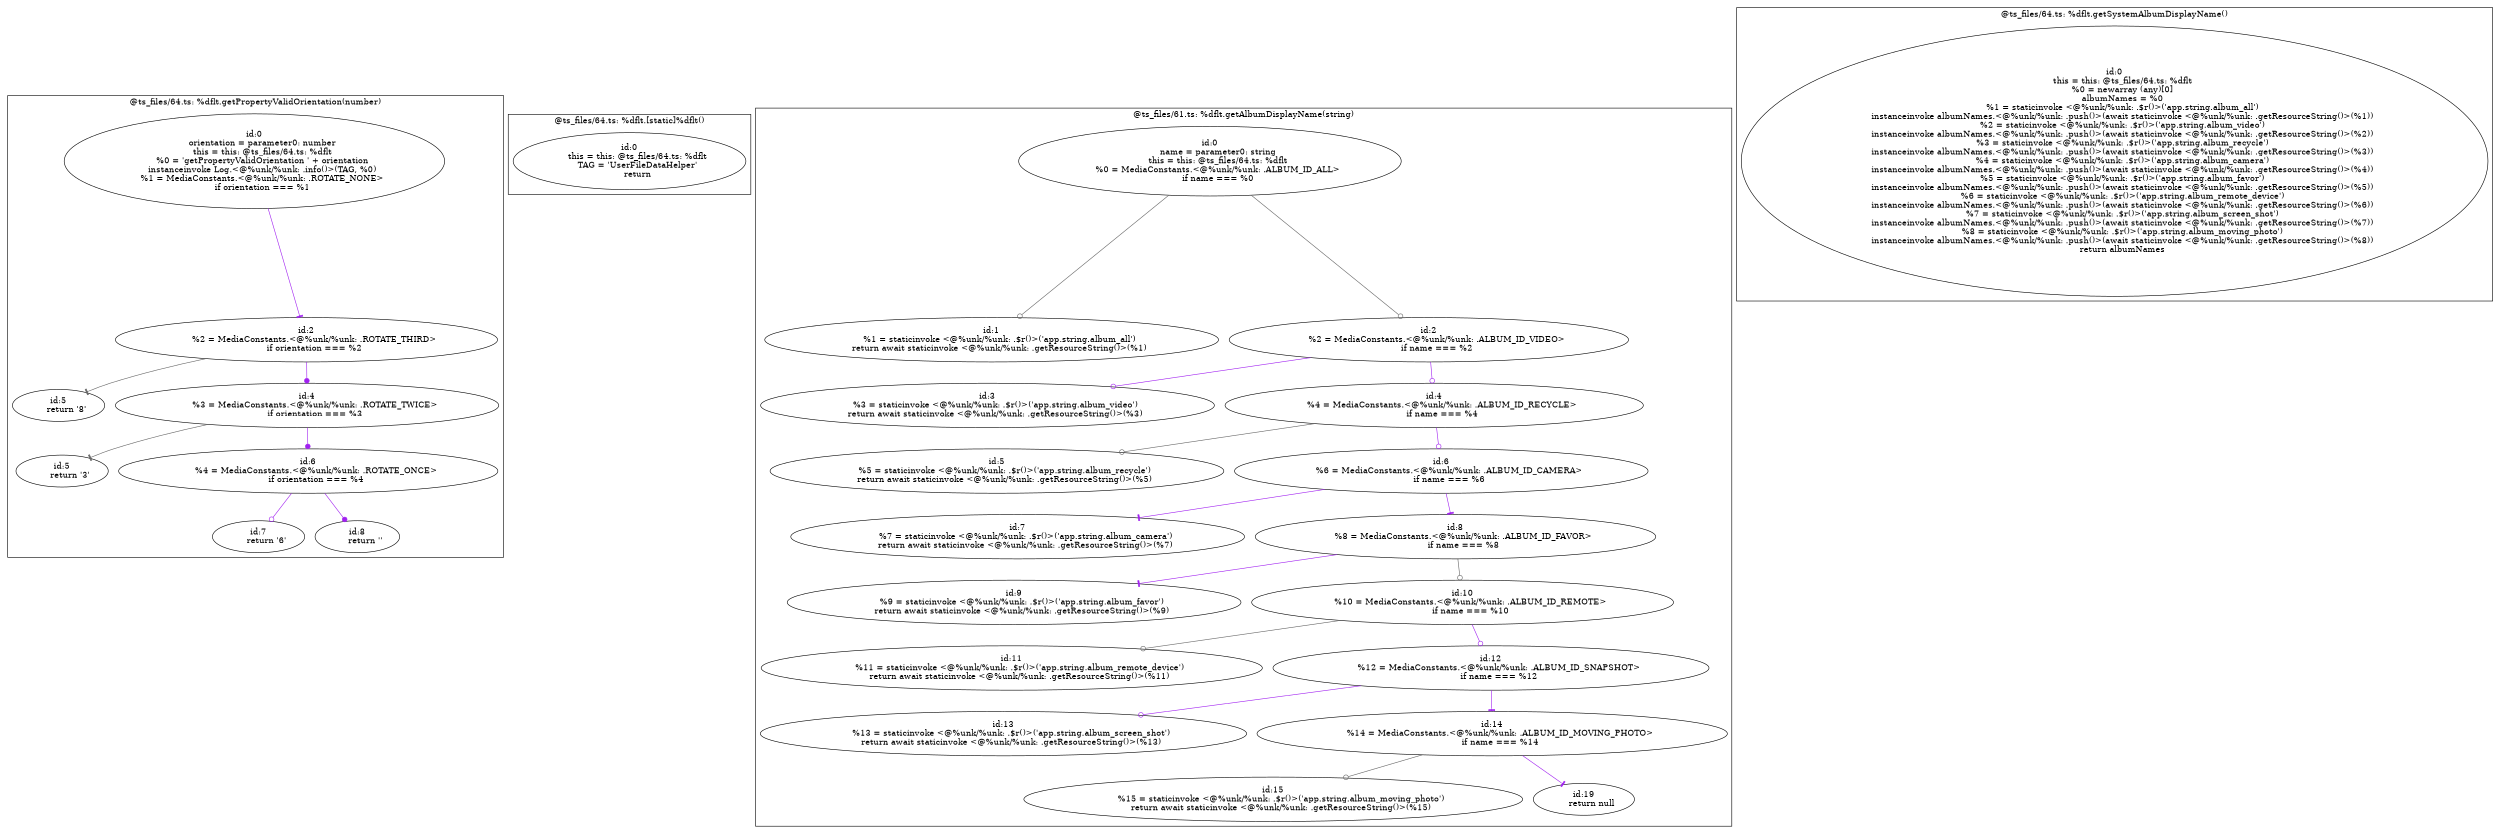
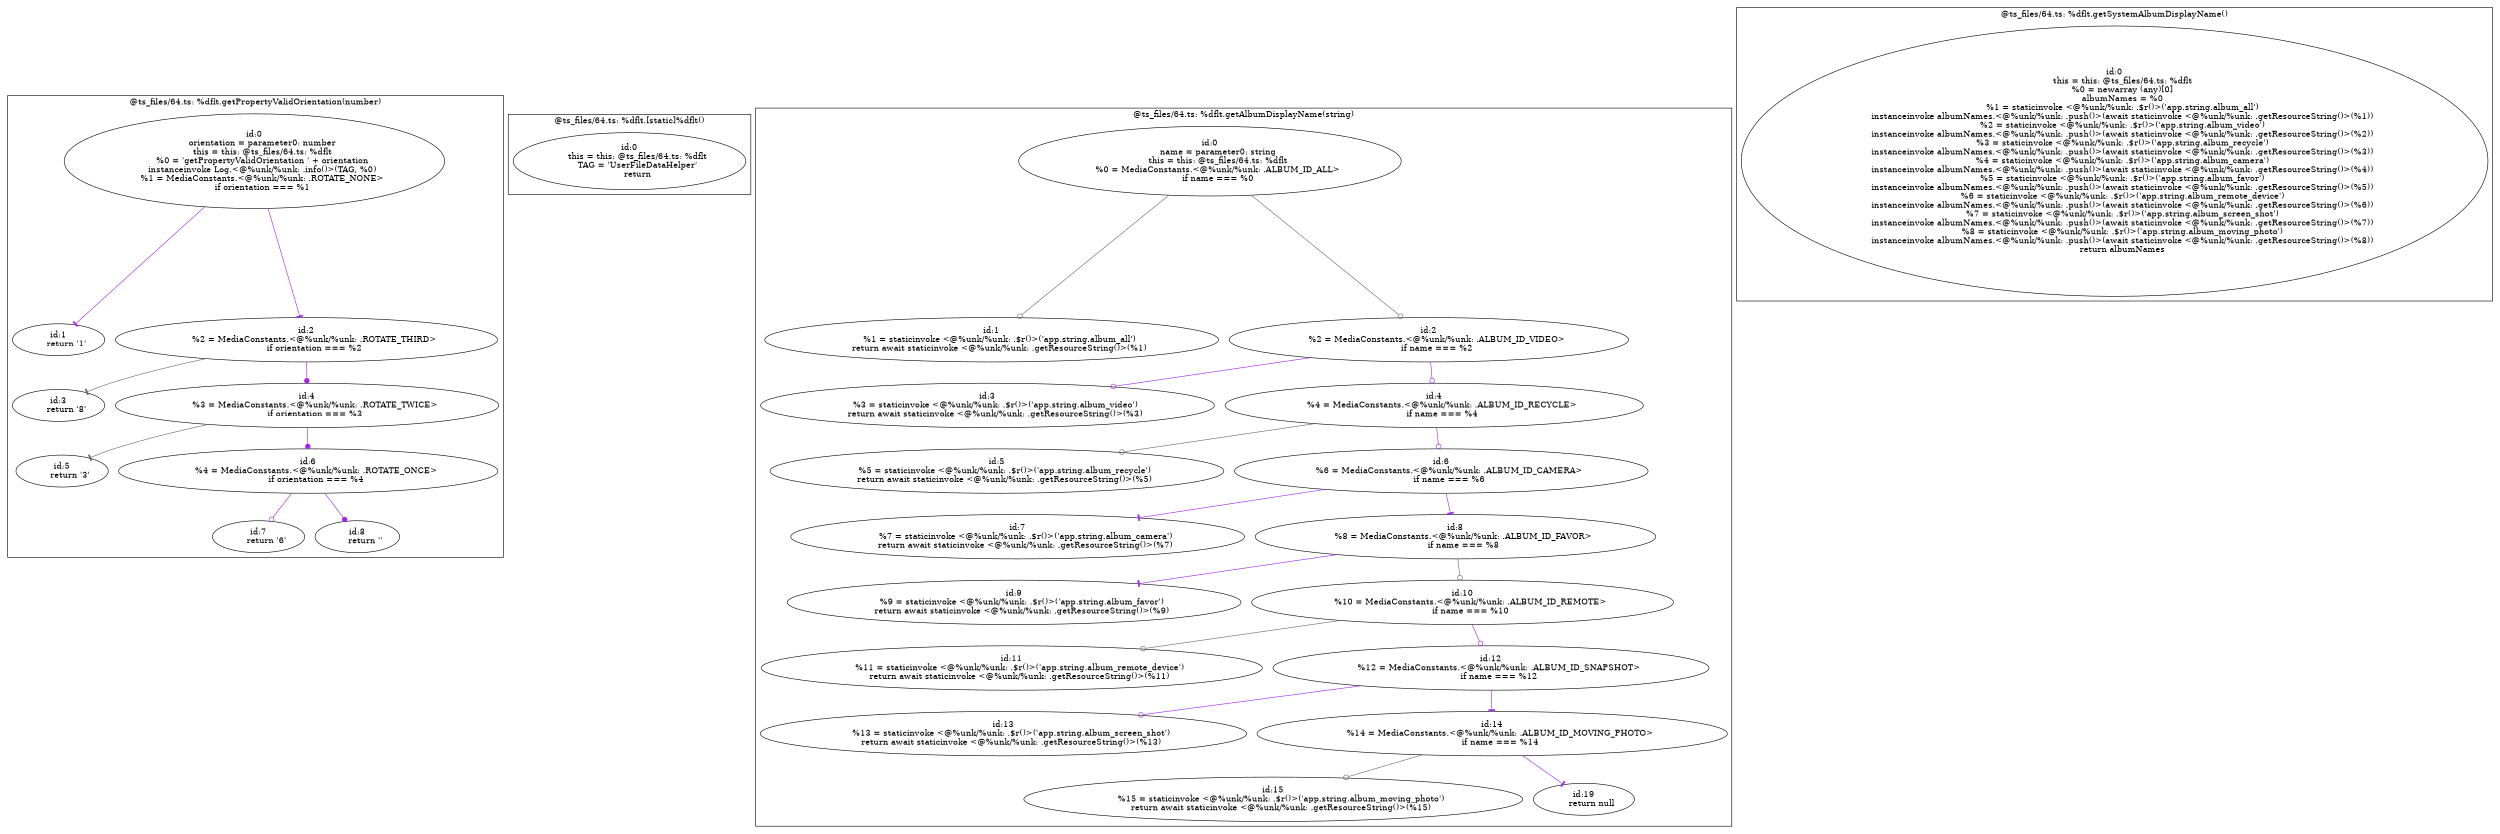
cluster "@ts_files/61.ts: %dflt.getAlbumDisplayName(string)": label "@ts_files/61.ts: %dflt.getAlbumDisplayName(string)" -> "@ts_files/64.ts: %dflt.getAlbumDisplayName(string)"
node "id:1 return '1'": added
node "id:5 return '8'": label "id:5 return '8'" -> "id:3 return '8'"
